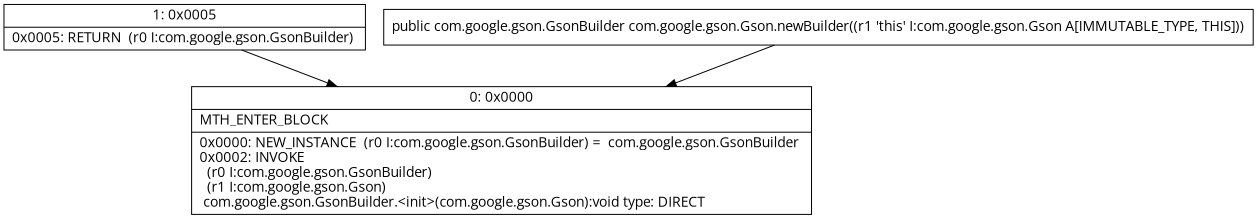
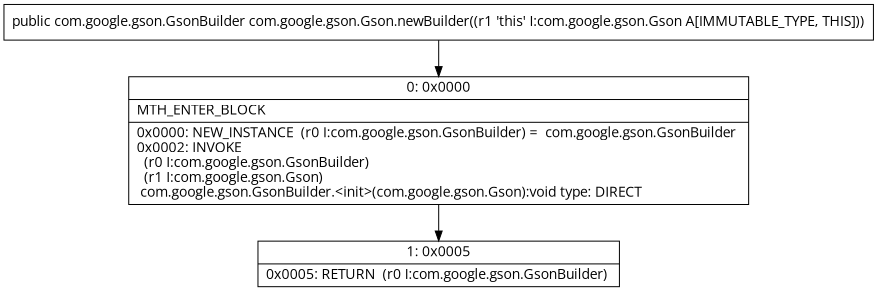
edge "1: 0x0005" -> "0: 0x0000": reversed
